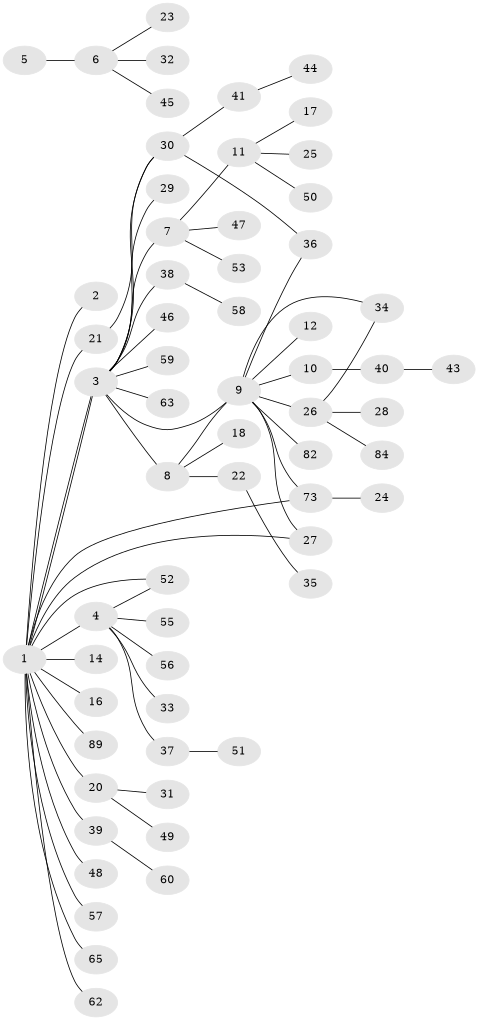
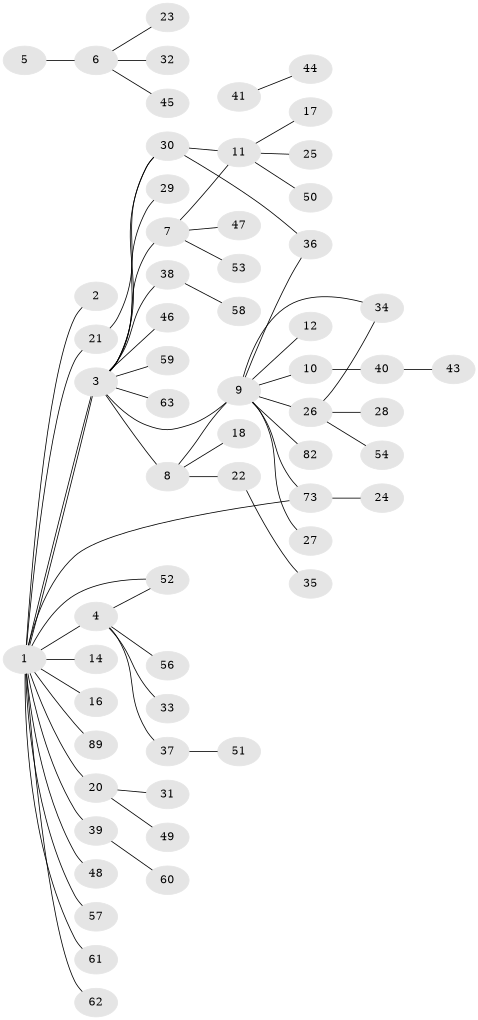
edge "41" -- "30": now "11" -- "30"
node "84": label "84" -> "54"
edge "27" -- "1": removed
node "55": removed
node "65": label "65" -> "61"
